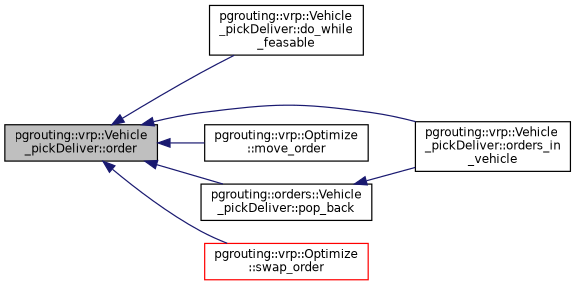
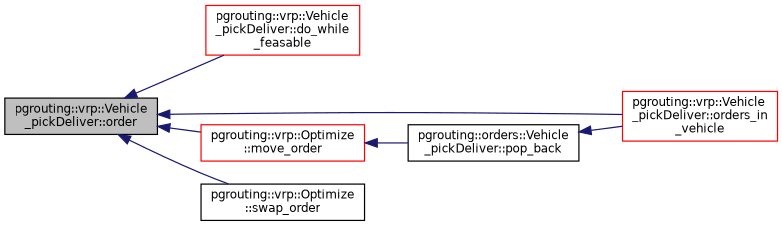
node "pgrouting::vrp::Vehicle _pickDeliver::do_while _feasable": color black -> red
node "pgrouting::vrp::Optimize ::move_order": color black -> red
node "pgrouting::vrp::Vehicle _pickDeliver::orders_in _vehicle": color black -> red
edge "pgrouting::orders::Vehicle _pickDeliver::pop_back" -> "pgrouting::vrp::Vehicle _pickDeliver::order": now "pgrouting::orders::Vehicle _pickDeliver::pop_back" -> "pgrouting::vrp::Optimize ::move_order"
node "pgrouting::vrp::Optimize ::swap_order": color red -> black
